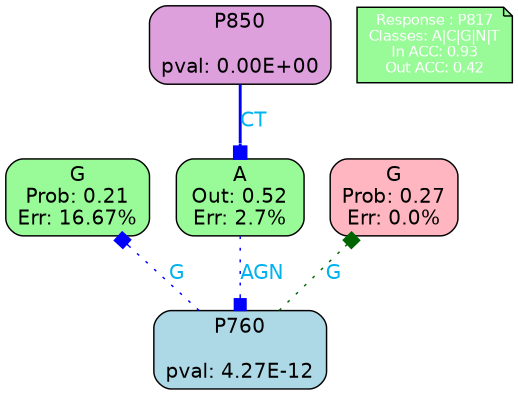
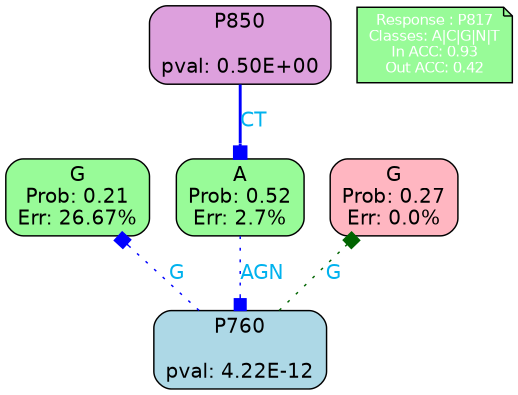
node "P850 pval: 0.00E+00": label "P850 pval: 0.00E+00" -> "P850 pval: 0.50E+00"
node "G Prob: 0.21 Err: 16.67%": label "G Prob: 0.21 Err: 16.67%" -> "G Prob: 0.21 Err: 26.67%"
node "A Out: 0.52 Err: 2.7%": label "A Out: 0.52 Err: 2.7%" -> "A Prob: 0.52 Err: 2.7%"
node "P760 pval: 4.27E-12": label "P760 pval: 4.27E-12" -> "P760 pval: 4.22E-12"
